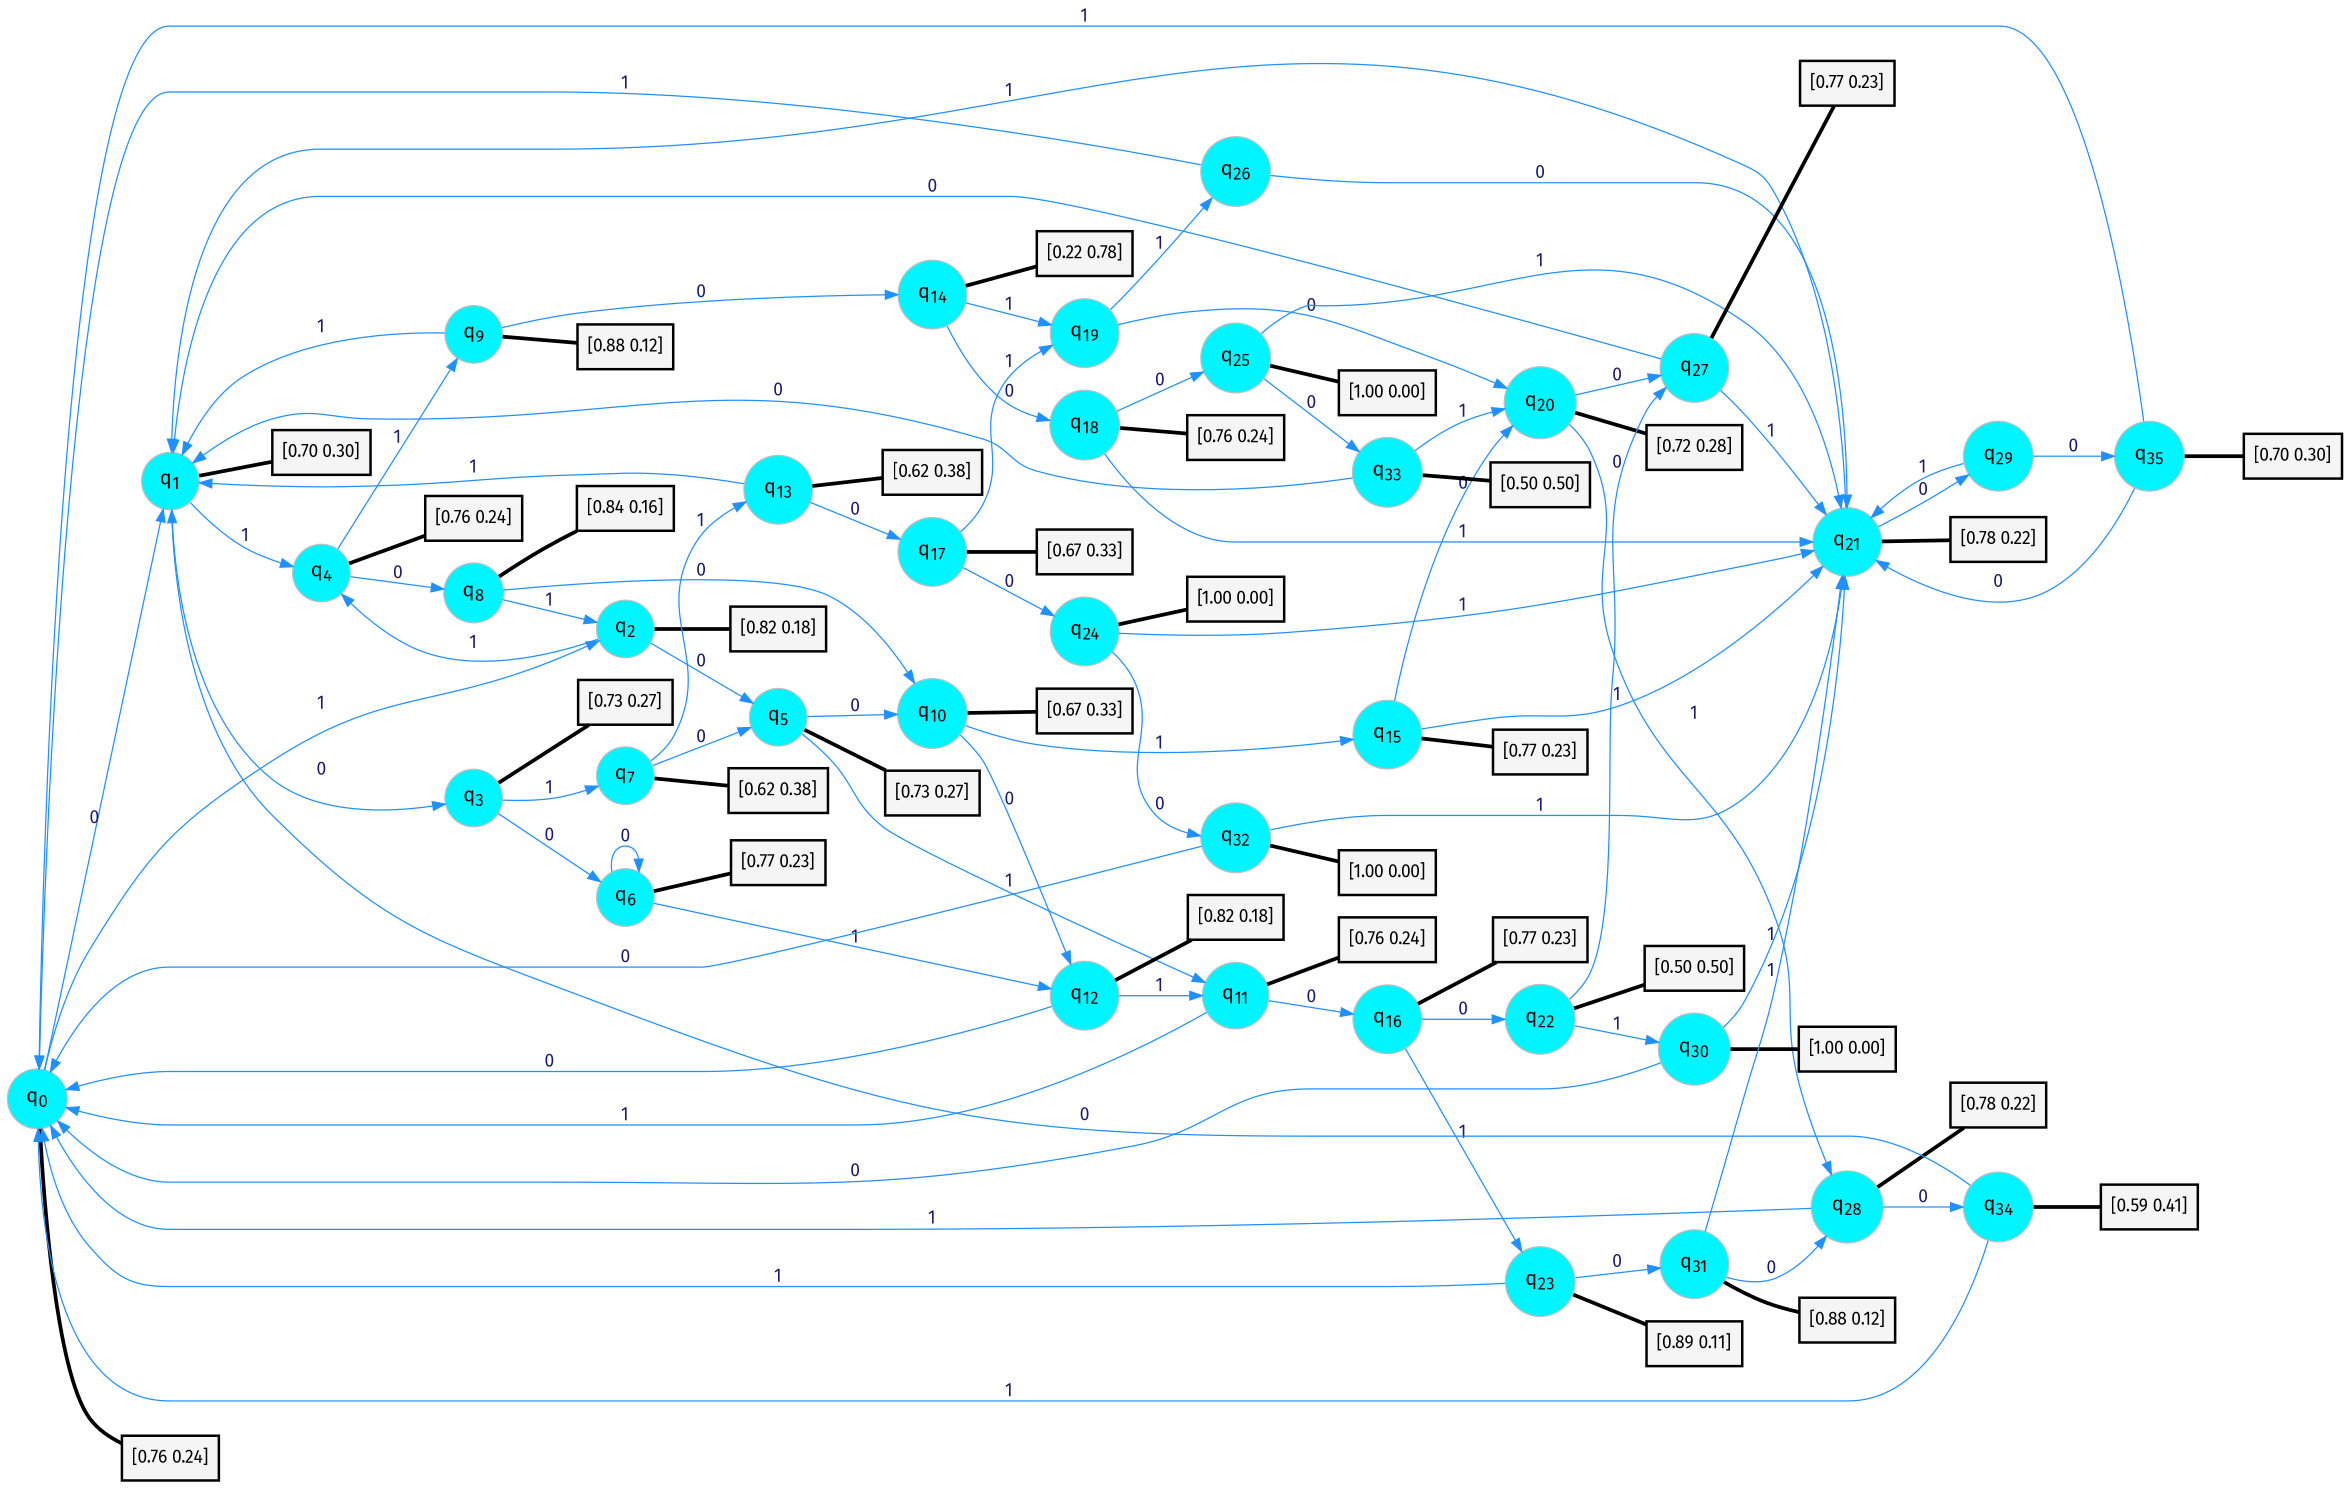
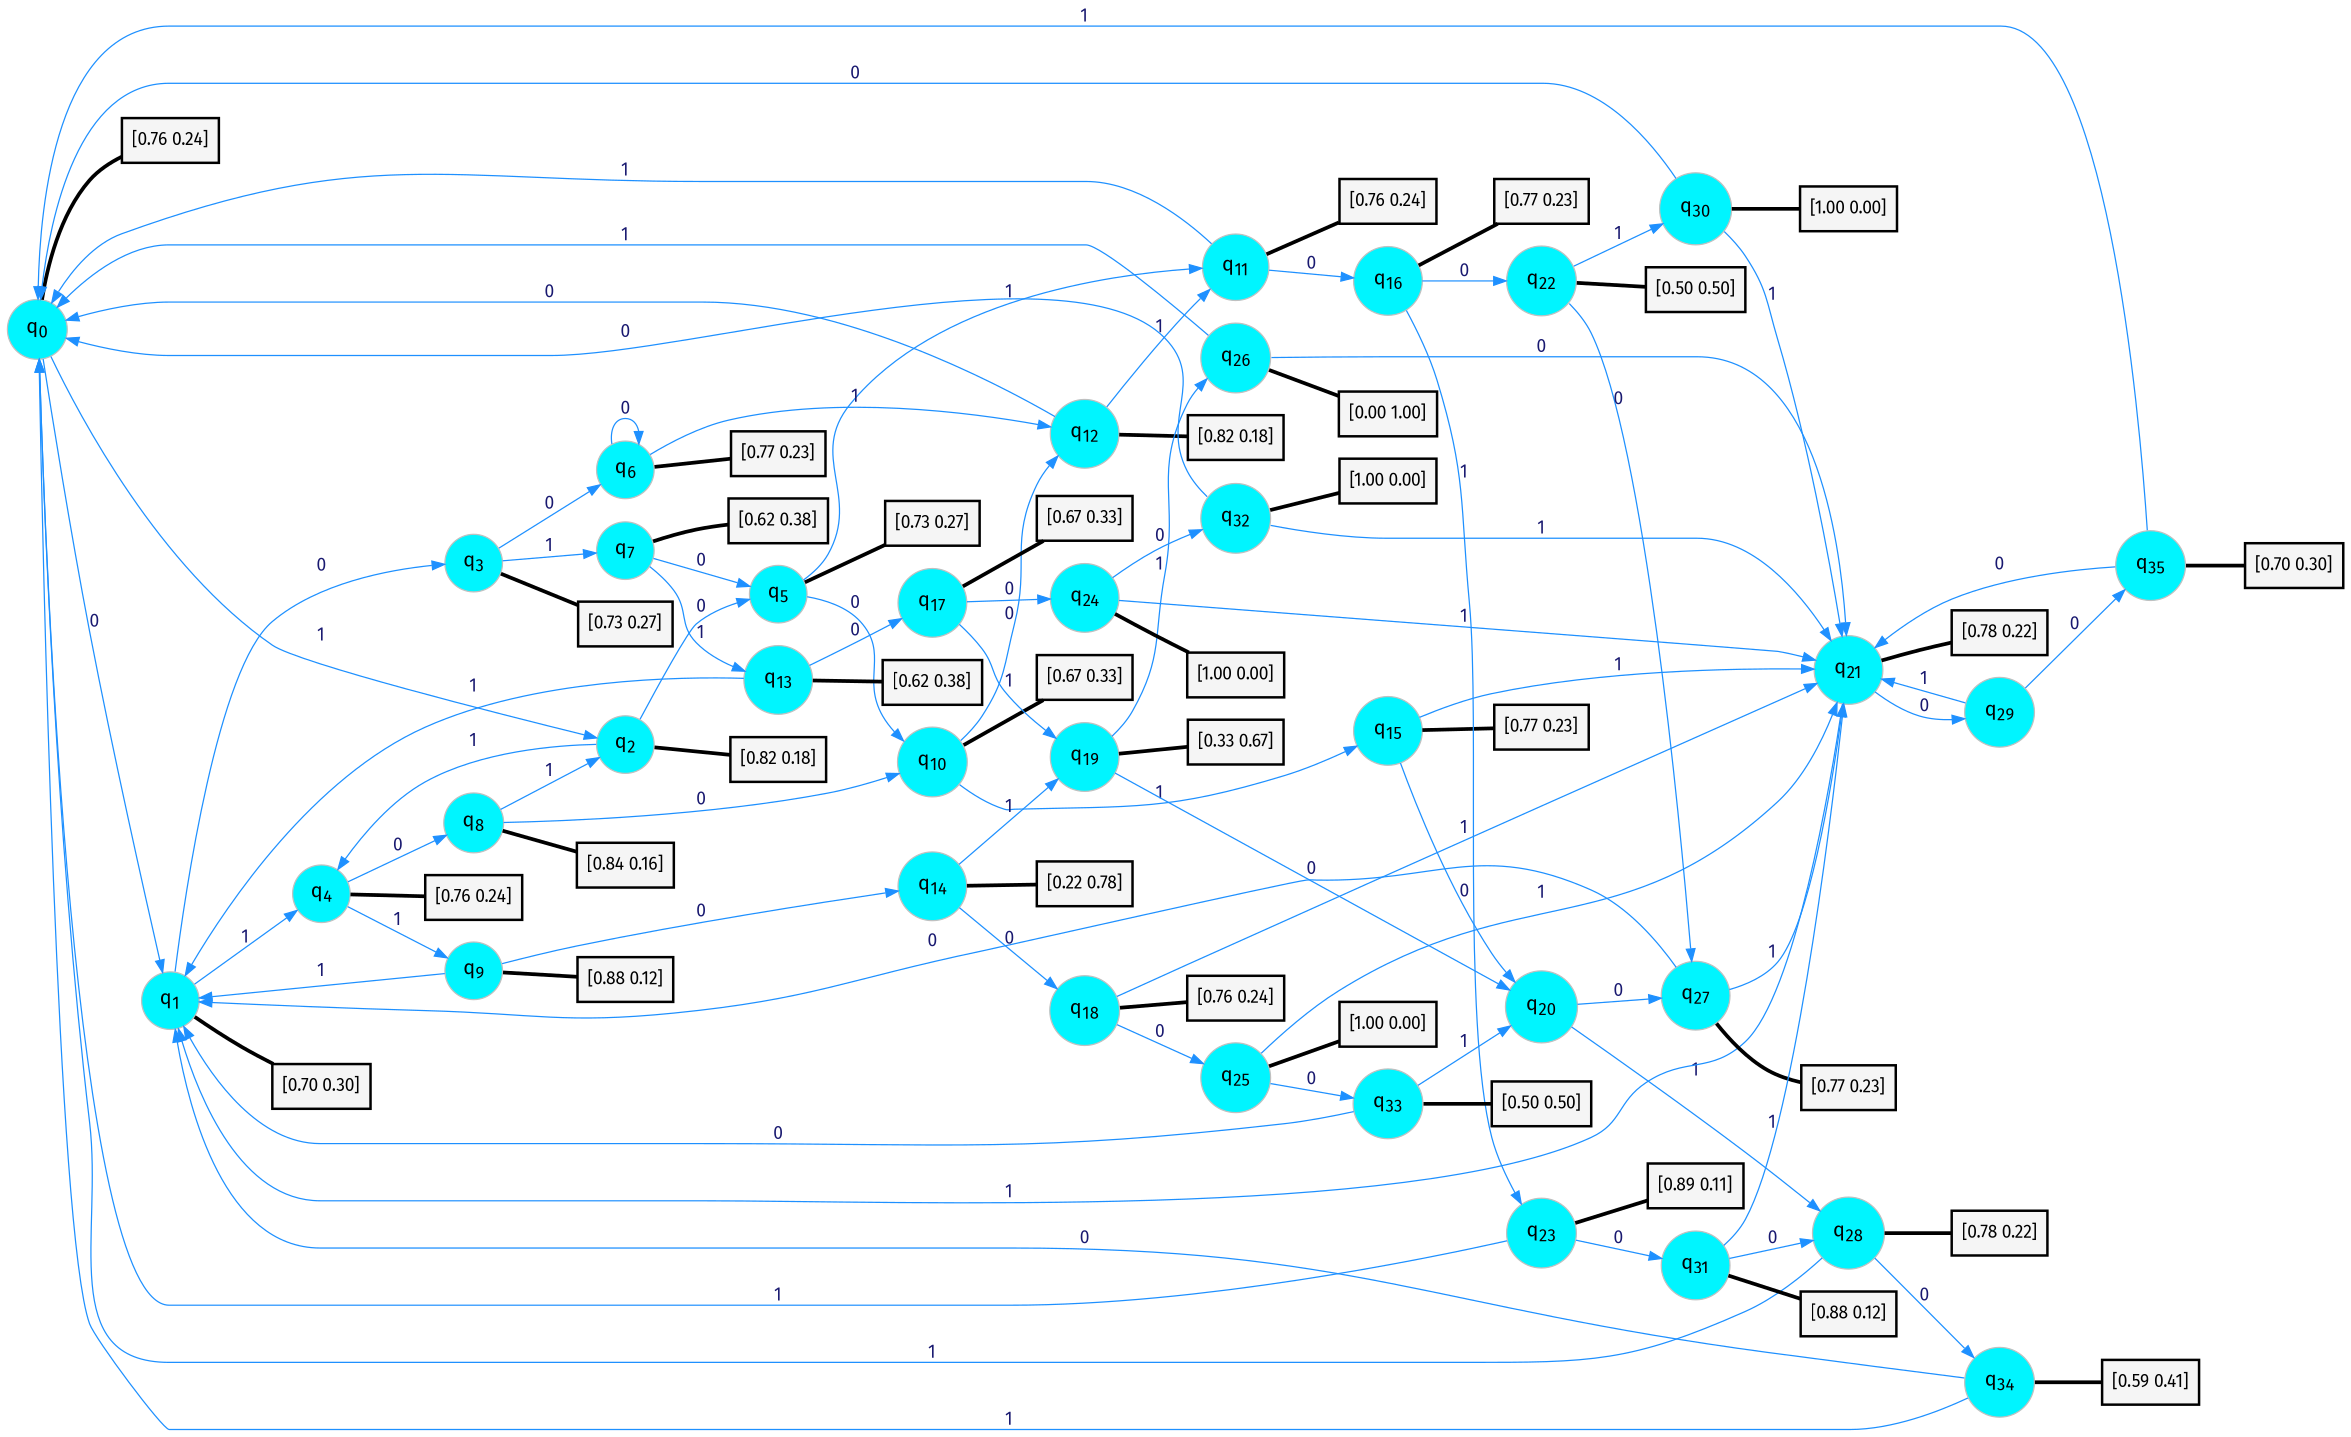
node "[0.00 1.00]": added
node "[0.72 0.28]": removed
node "[0.33 0.67]": added
